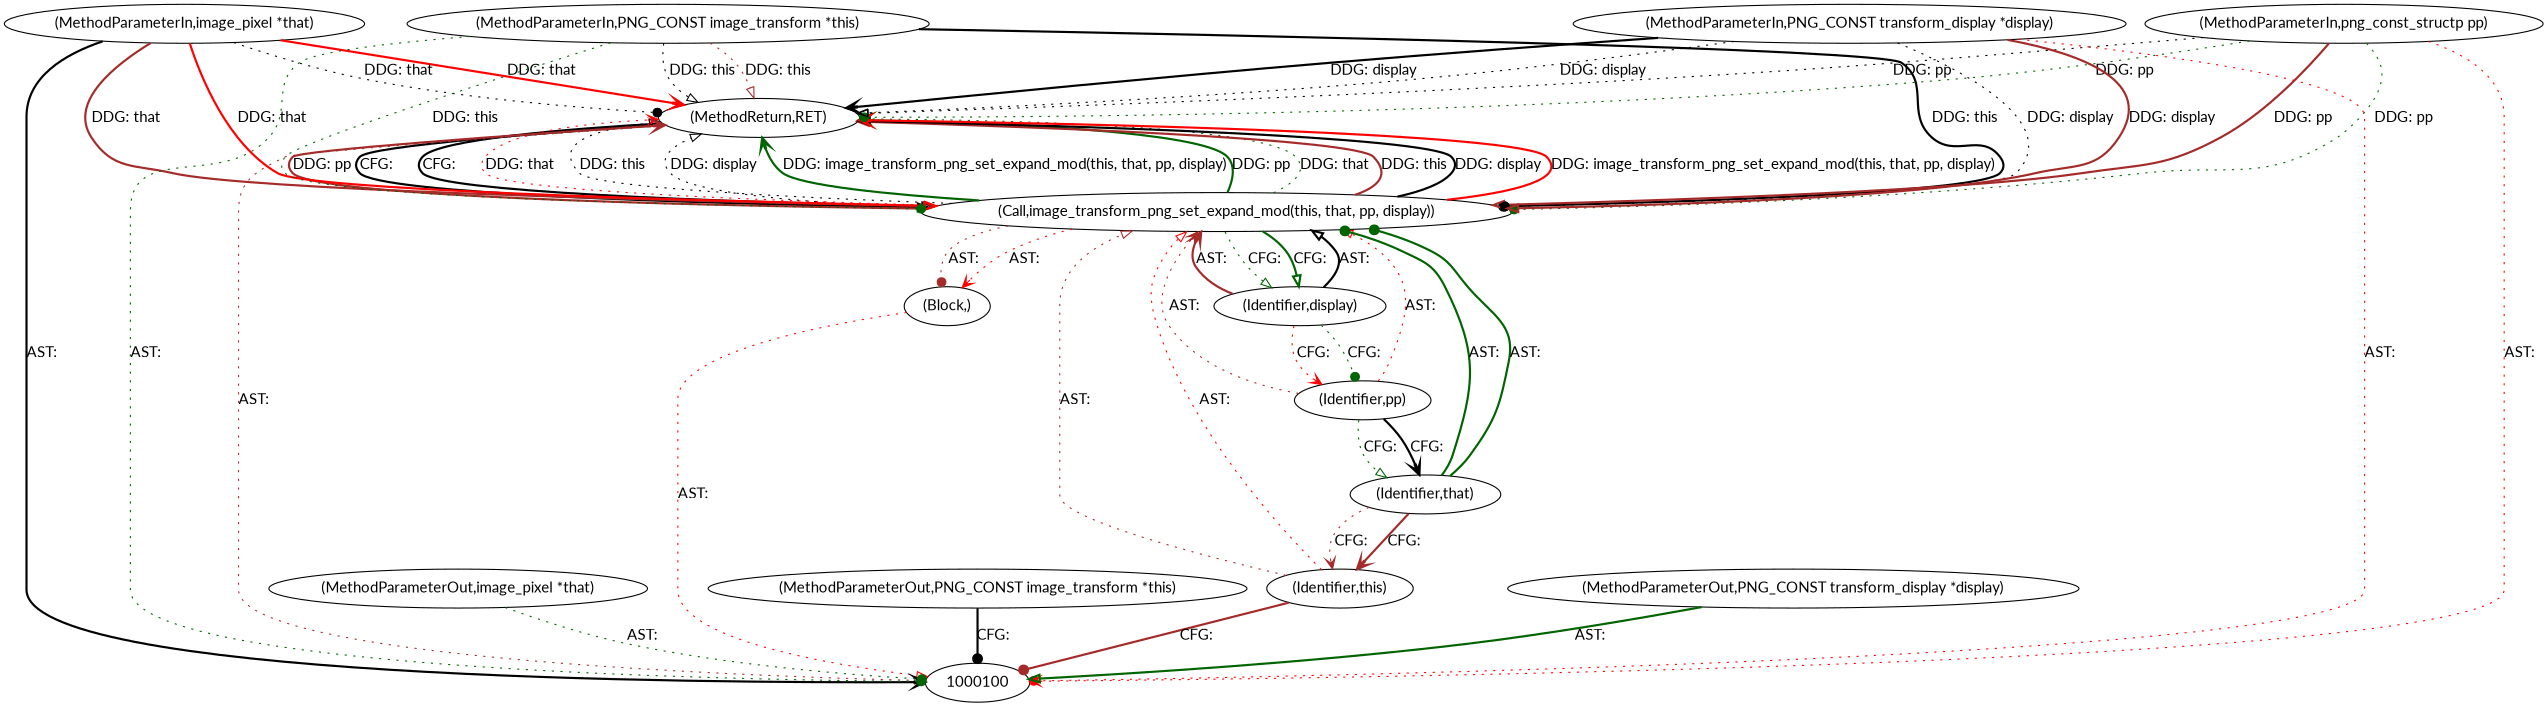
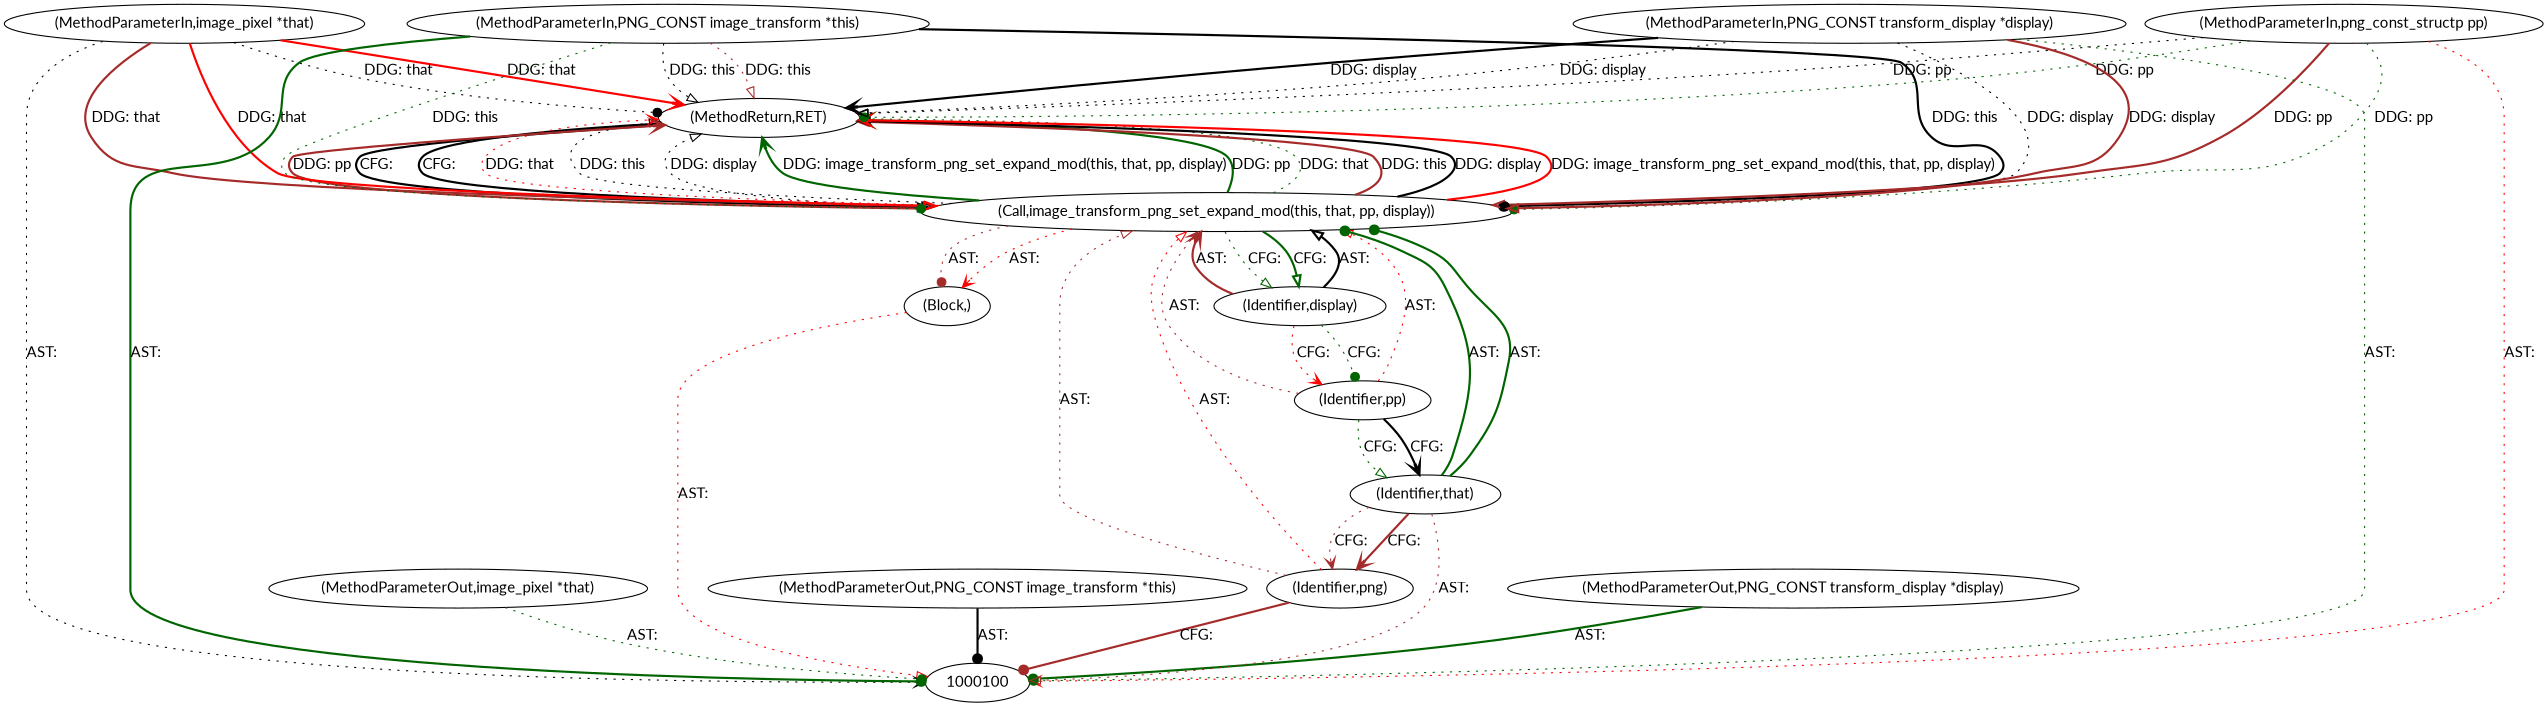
edge "(MethodReturn,RET)" -> "1000100": now "(Identifier,that)" -> "1000100"
edge "(MethodParameterIn,PNG_CONST image_transform *this)" -> "1000100": style dotted -> bold
node "(Identifier,this)": label "(Identifier,this)" -> "(Identifier,png)"
edge "(MethodParameterOut,PNG_CONST image_transform *this)" -> "1000100": label "CFG: " -> "AST: "
edge "(MethodParameterIn,PNG_CONST transform_display *display)" -> "1000100": color red -> darkgreen
edge "(MethodParameterIn,image_pixel *that)" -> "1000100": style bold -> dotted
edge "(MethodParameterOut,PNG_CONST transform_display *display)" -> "1000100": arrowhead onormal -> dot
